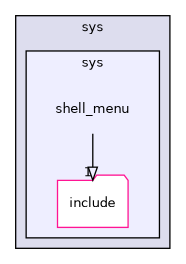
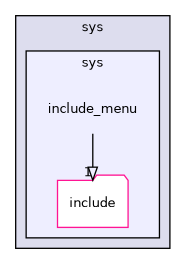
node "shell_menu": label "shell_menu" -> "include_menu"
